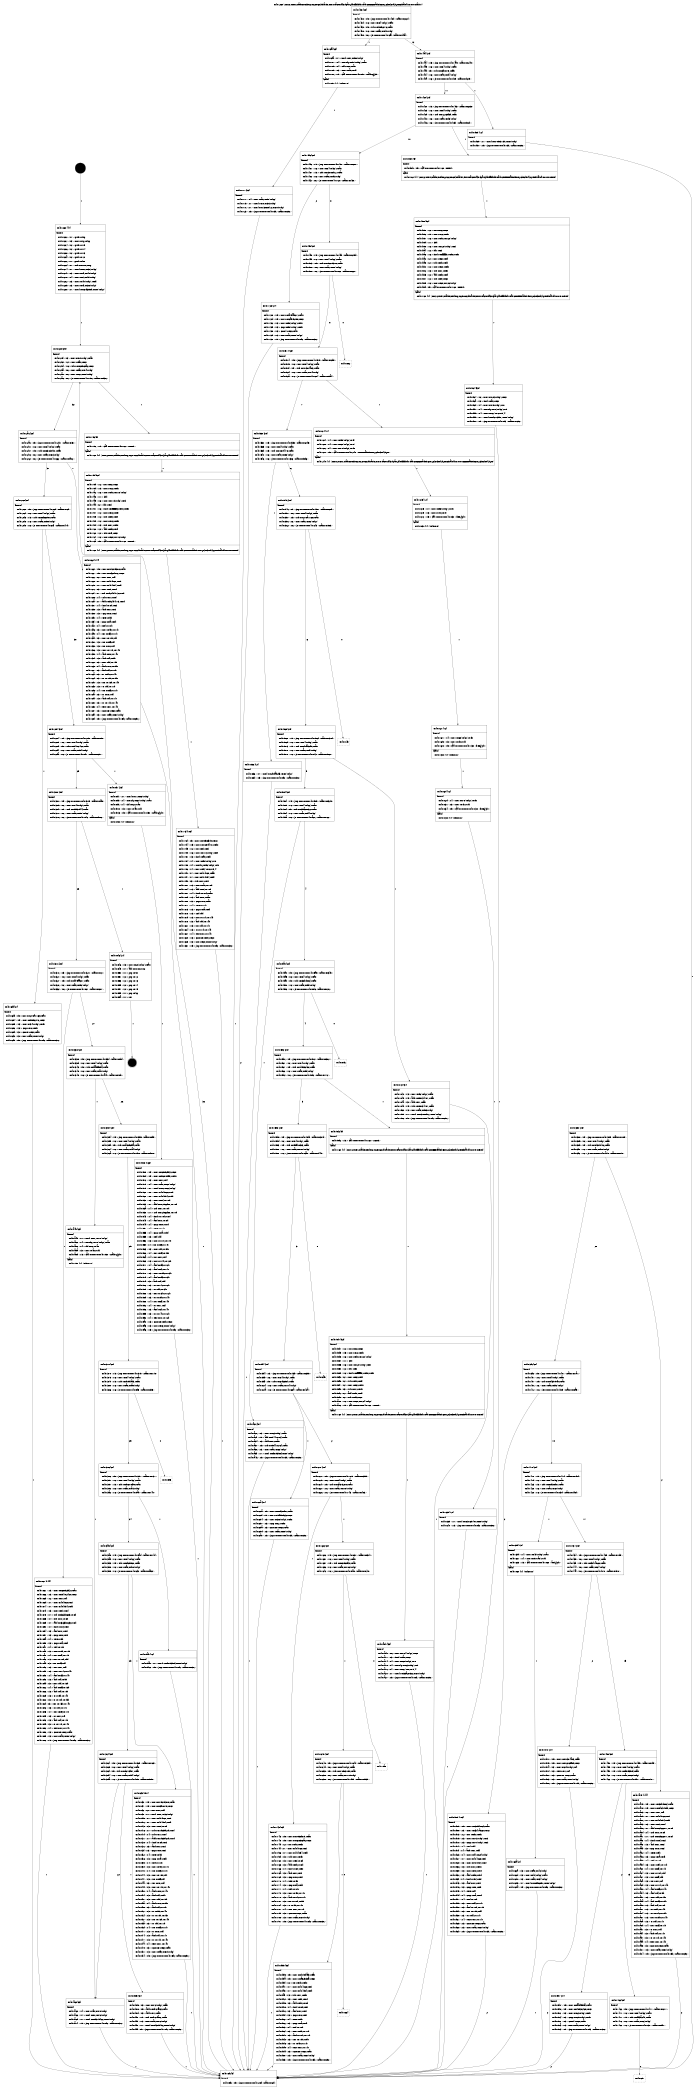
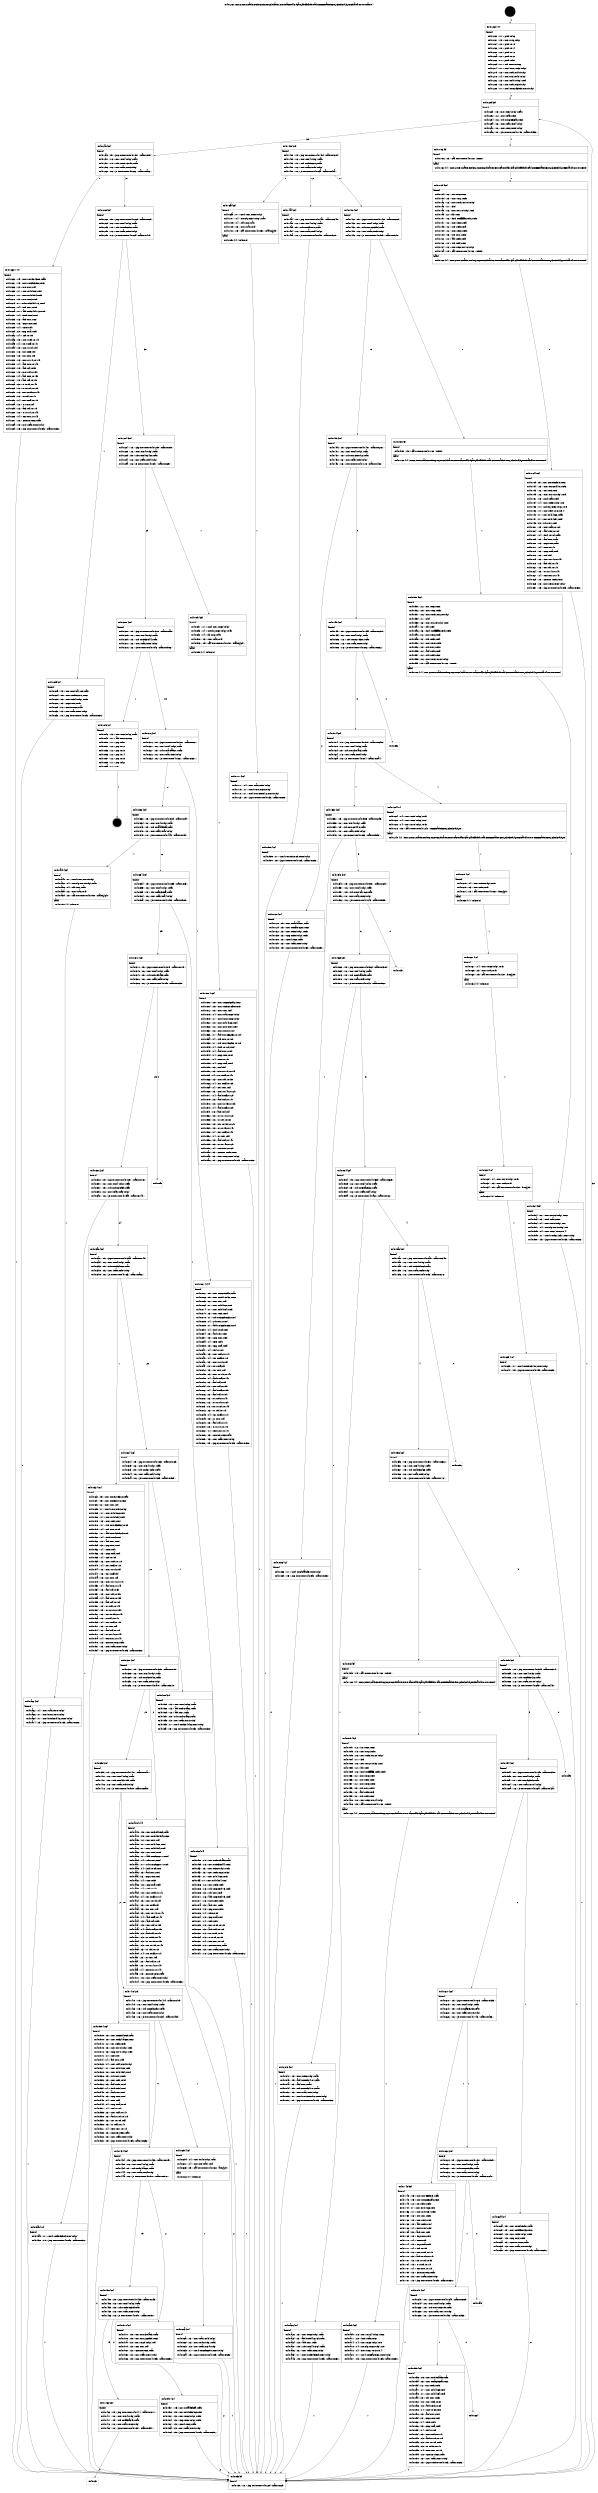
edge "0x4014a4 [28]" -> "0x4014c0 [28]": now "0x401488 [28]" -> "0x4014c0 [28]"
edge "0x40168a [27]" -> "0x401efc [5]": label " 1" -> " 27"
edge "0x4013c4 [28]" -> "0x401a62 [23]": now "0x4013c4 [28]" -> "0x4013e0 [28]"
node "0x401de8 [94]": added
